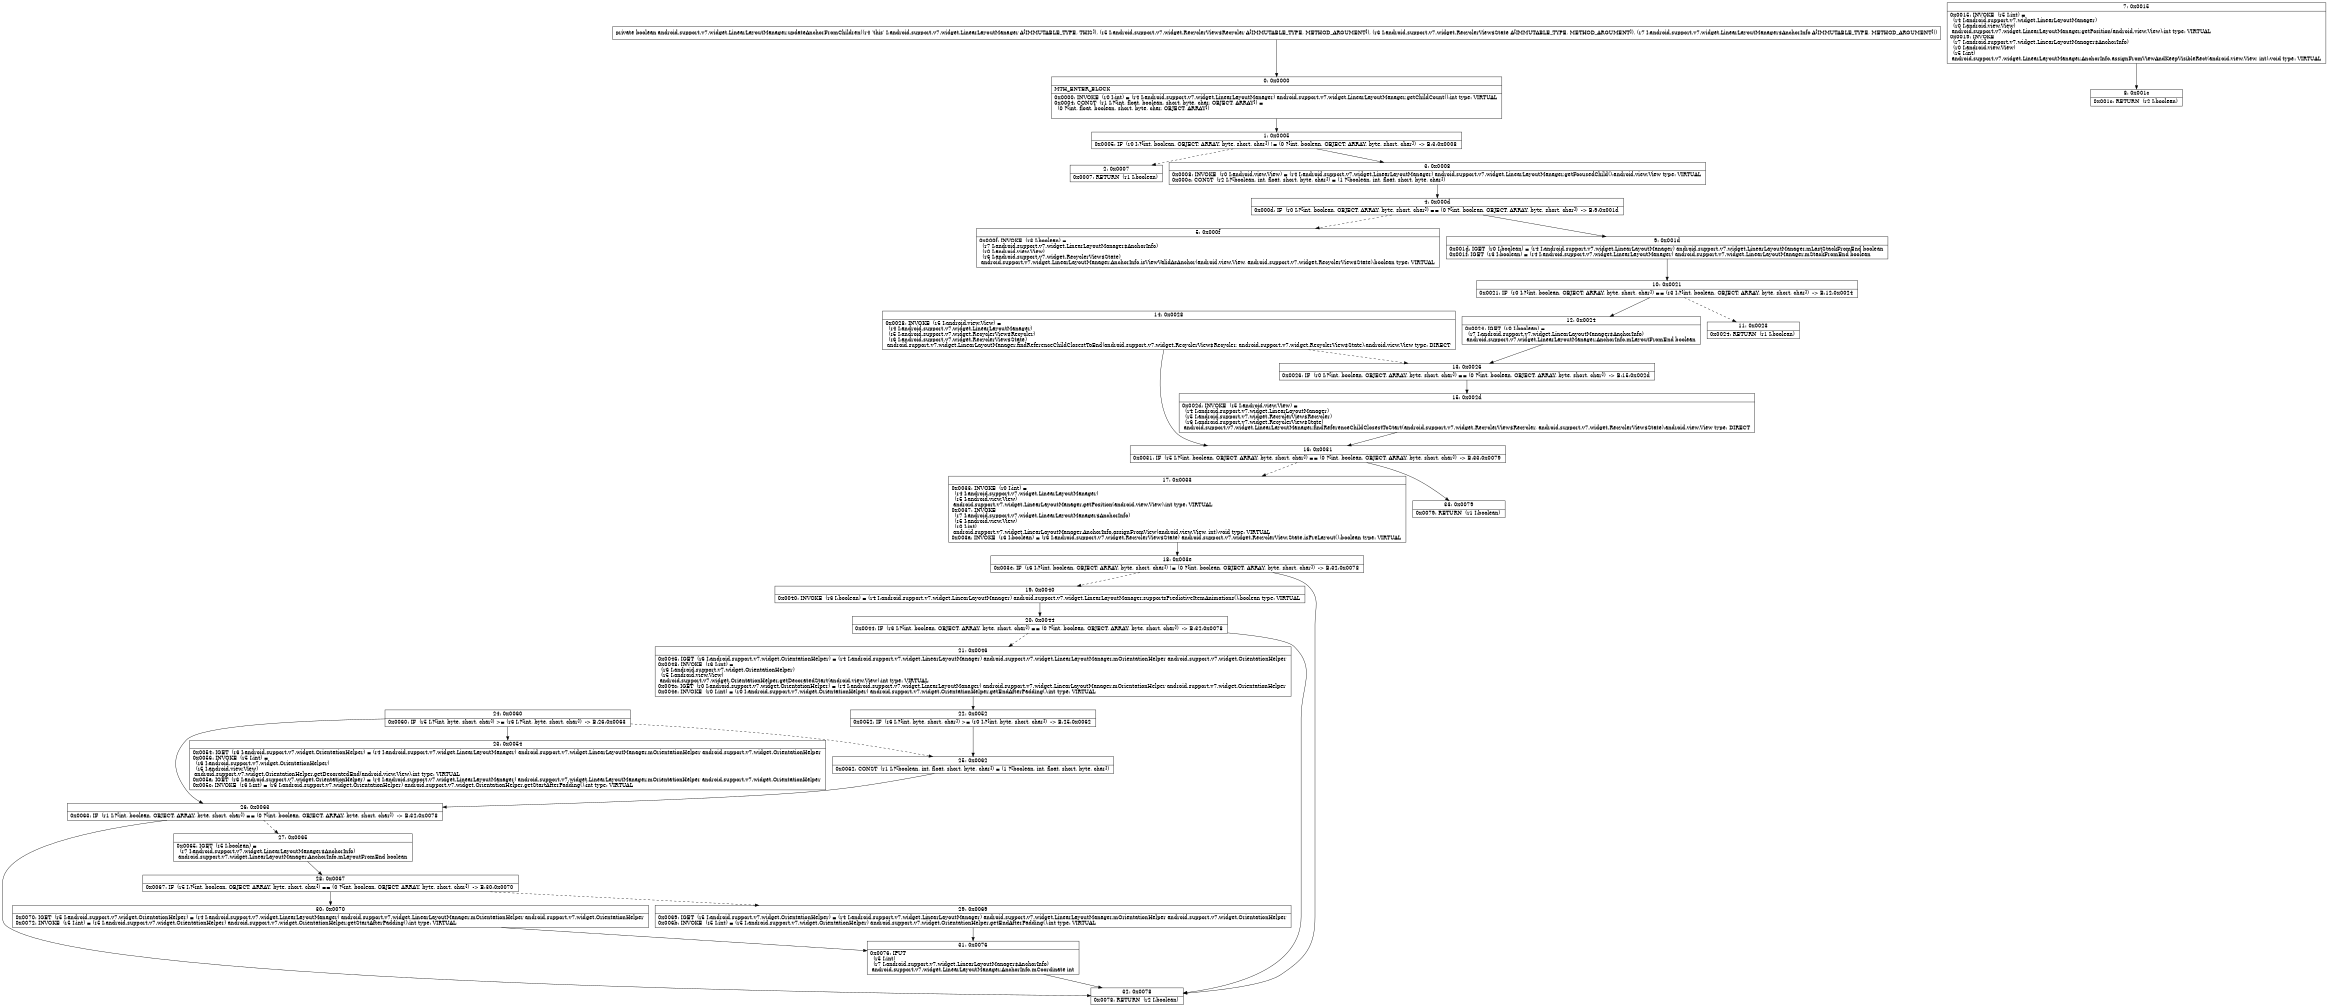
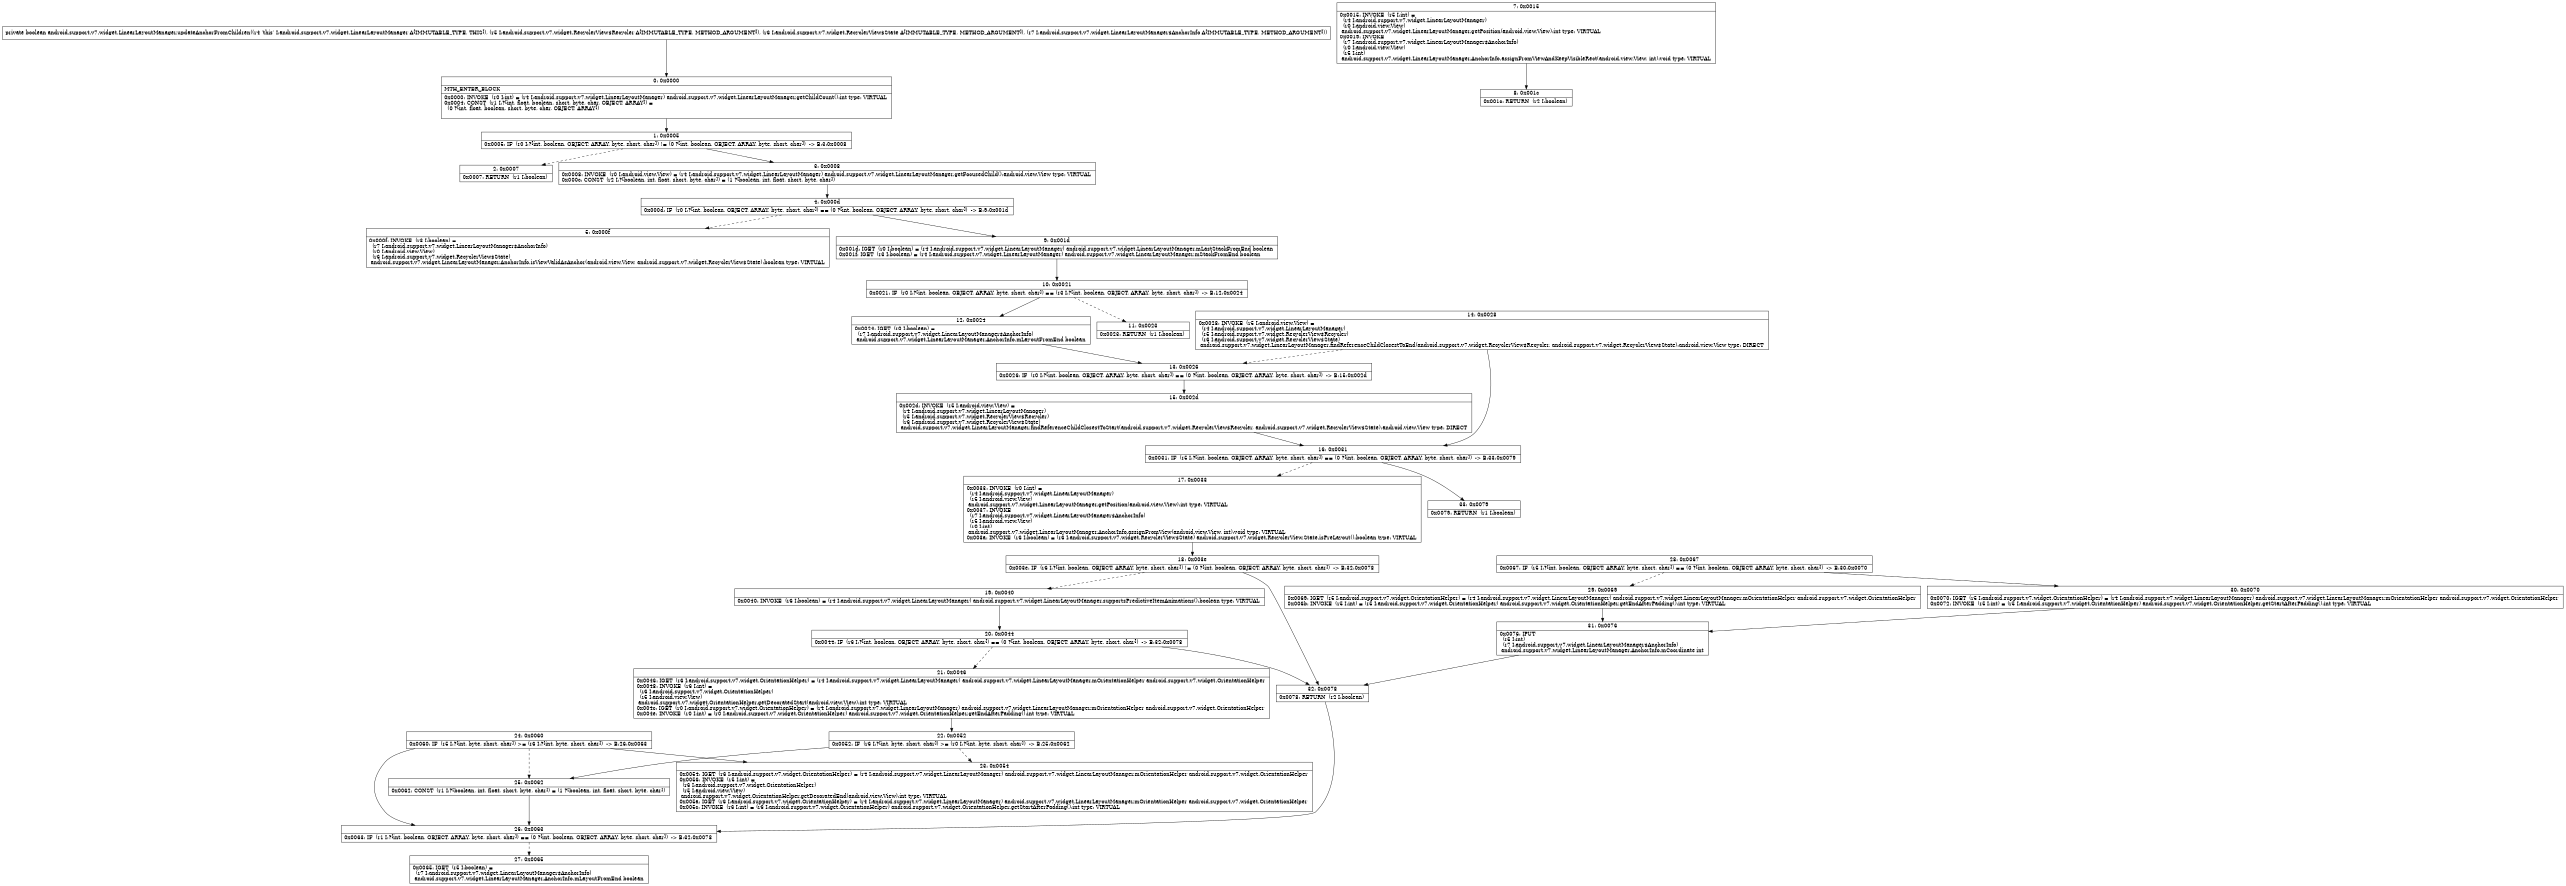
node "11: 0x0023": text "0x0024: RETURN  (r1 I:boolean)" -> "0x0023: RETURN  (r1 I:boolean)"
edge "22: 0x0052" -> "23: 0x0054": added
edge "27: 0x0065" -> "28: 0x0067": removed
edge "26: 0x0063" -> "32: 0x0078": reversed
